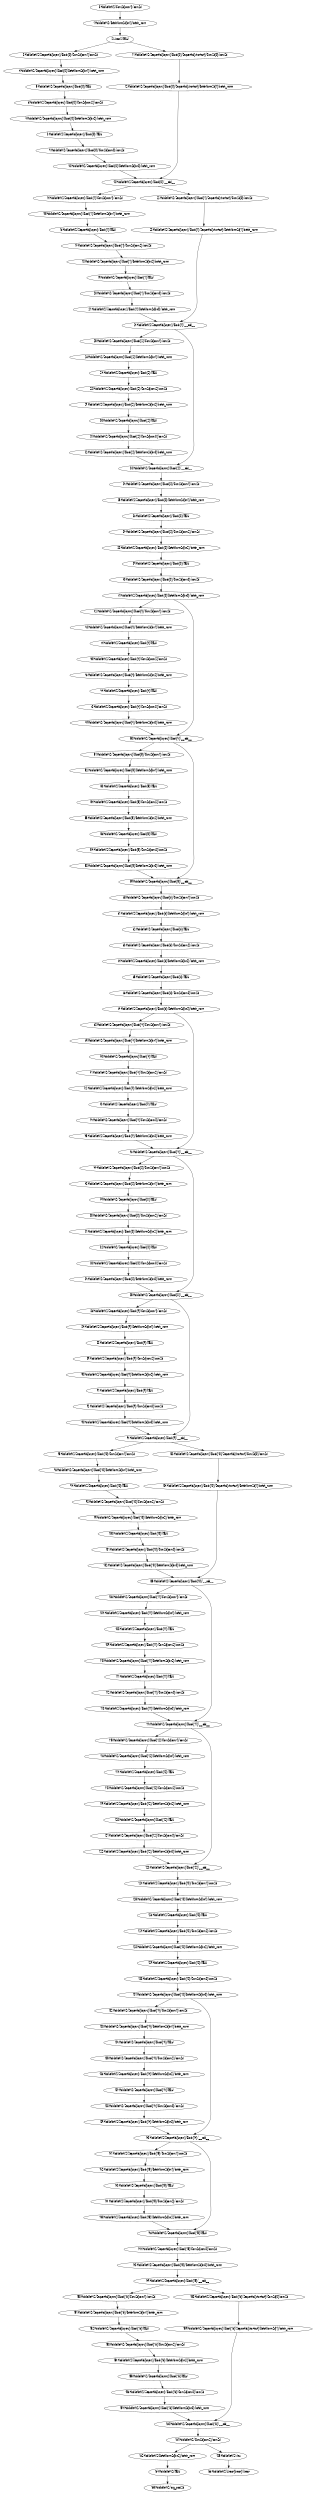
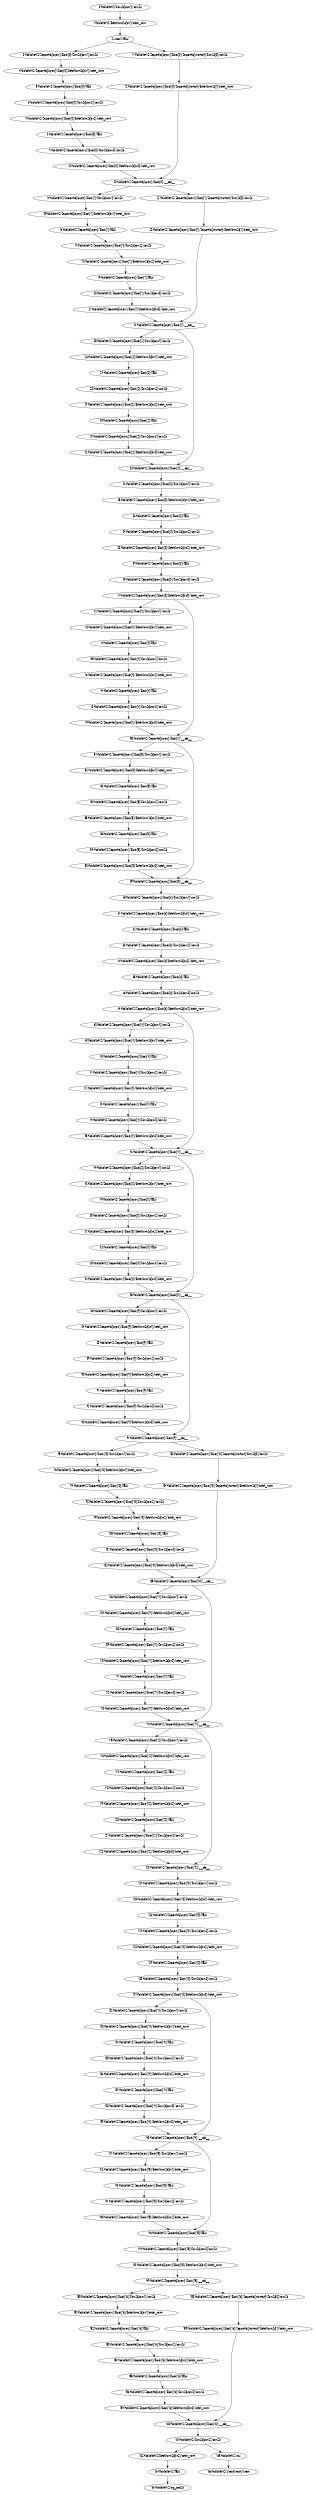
node "135 MobileNetV2/view": label "135 MobileNetV2/view" -> "165 MobileNetV2/view"
node "165 MobileNetV2/avg_pool2d": label "165 MobileNetV2/avg_pool2d" -> "164 MobileNetV2/avg_pool2d"
